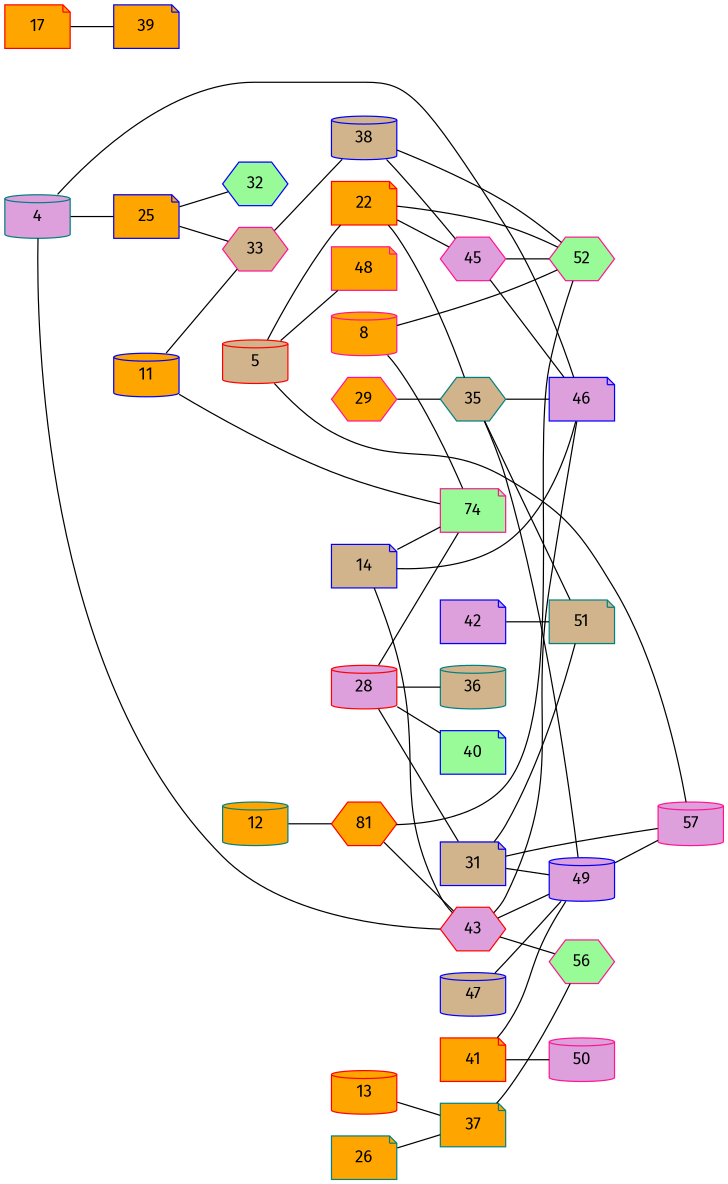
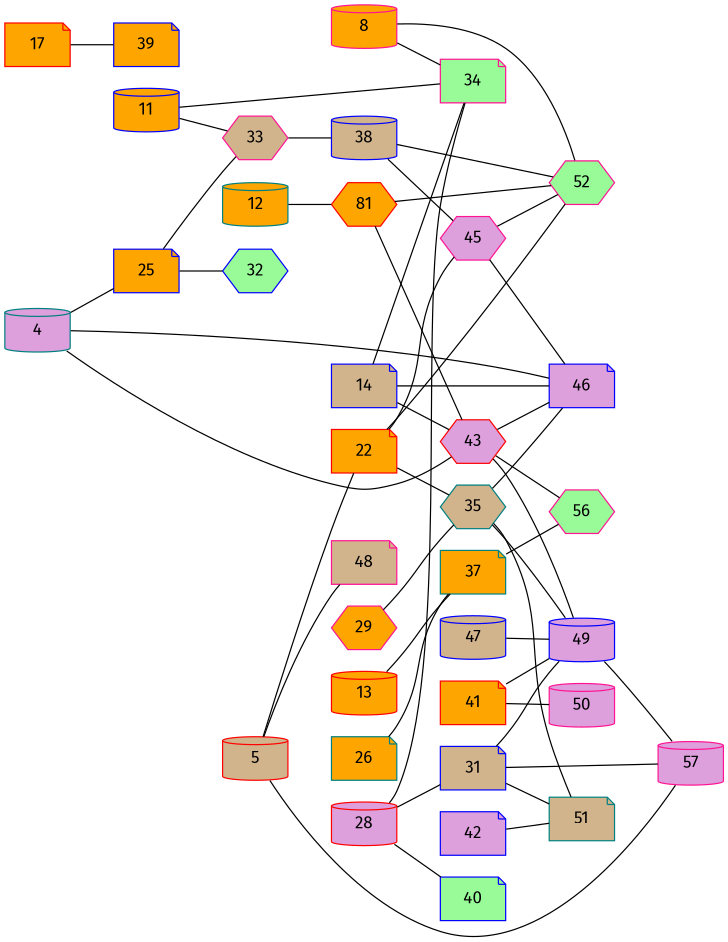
node "48": fillcolor orange -> tan
node "74": label "74" -> "34"
node "36": removed
